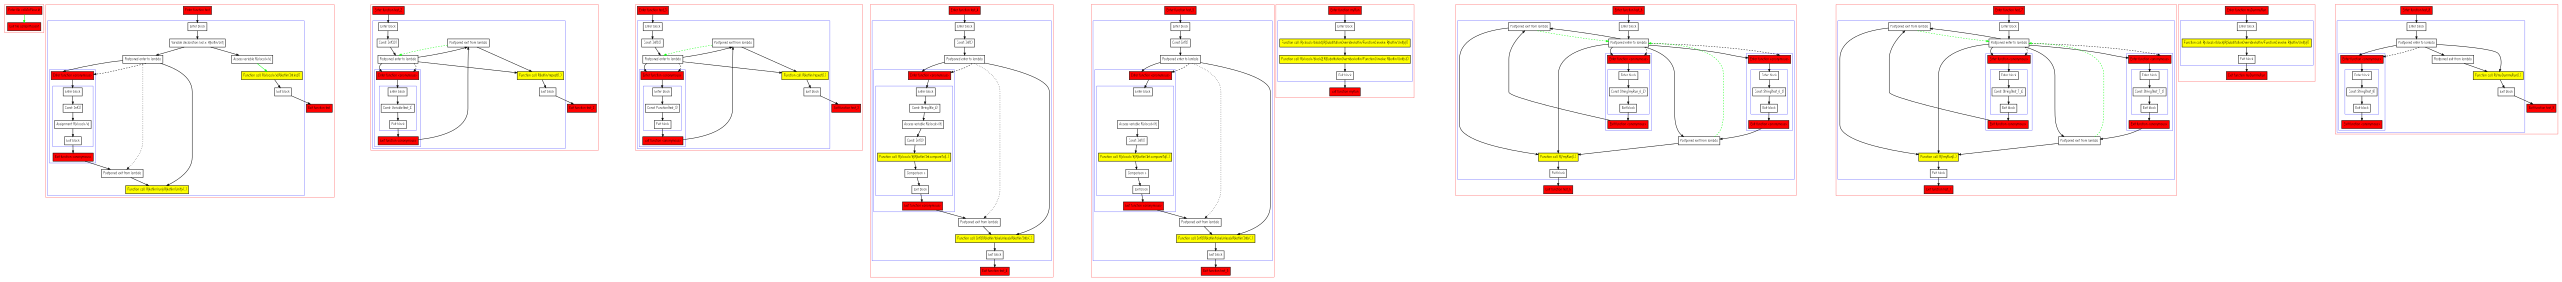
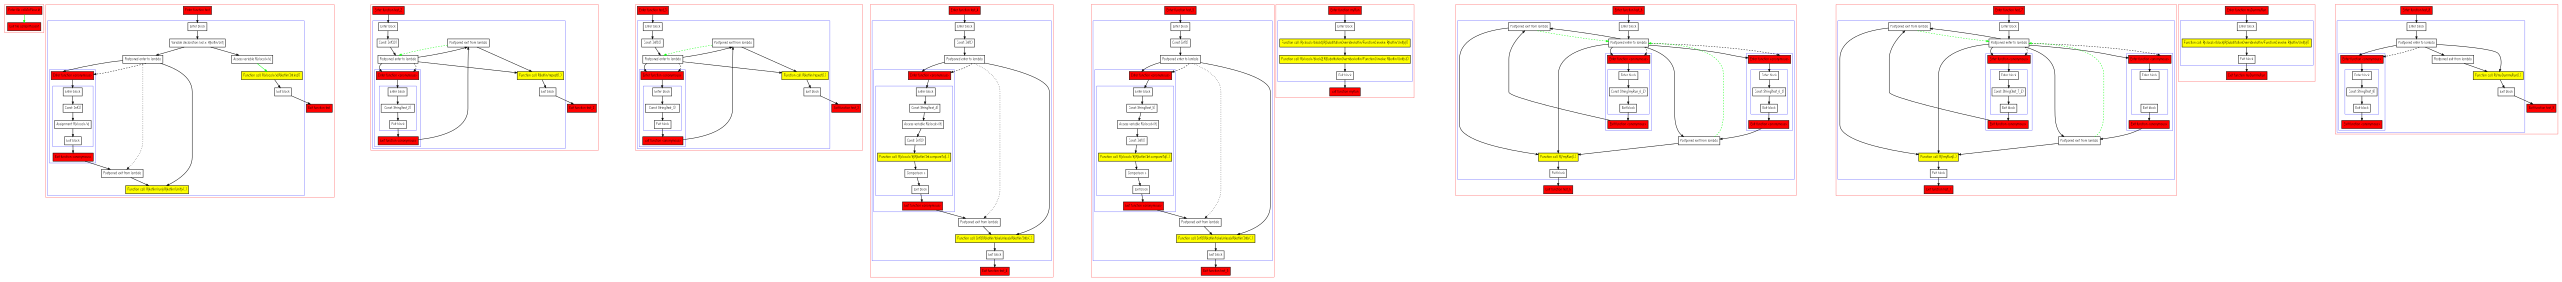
node "Const: String(test_7_4)": label "Const: String(test_7_4)" -> "Const: String(test_7_2)"
node "Const: String(test_7_1)": removed
node "Const: Variable(test_2)": label "Const: Variable(test_2)" -> "Const: String(test_2)"
node "Const: Function(test_3)": label "Const: Function(test_3)" -> "Const: String(test_3)"
node "Const: String(file_4)": label "Const: String(file_4)" -> "Const: String(test_4)"
node "Const: String(test_5)": added
